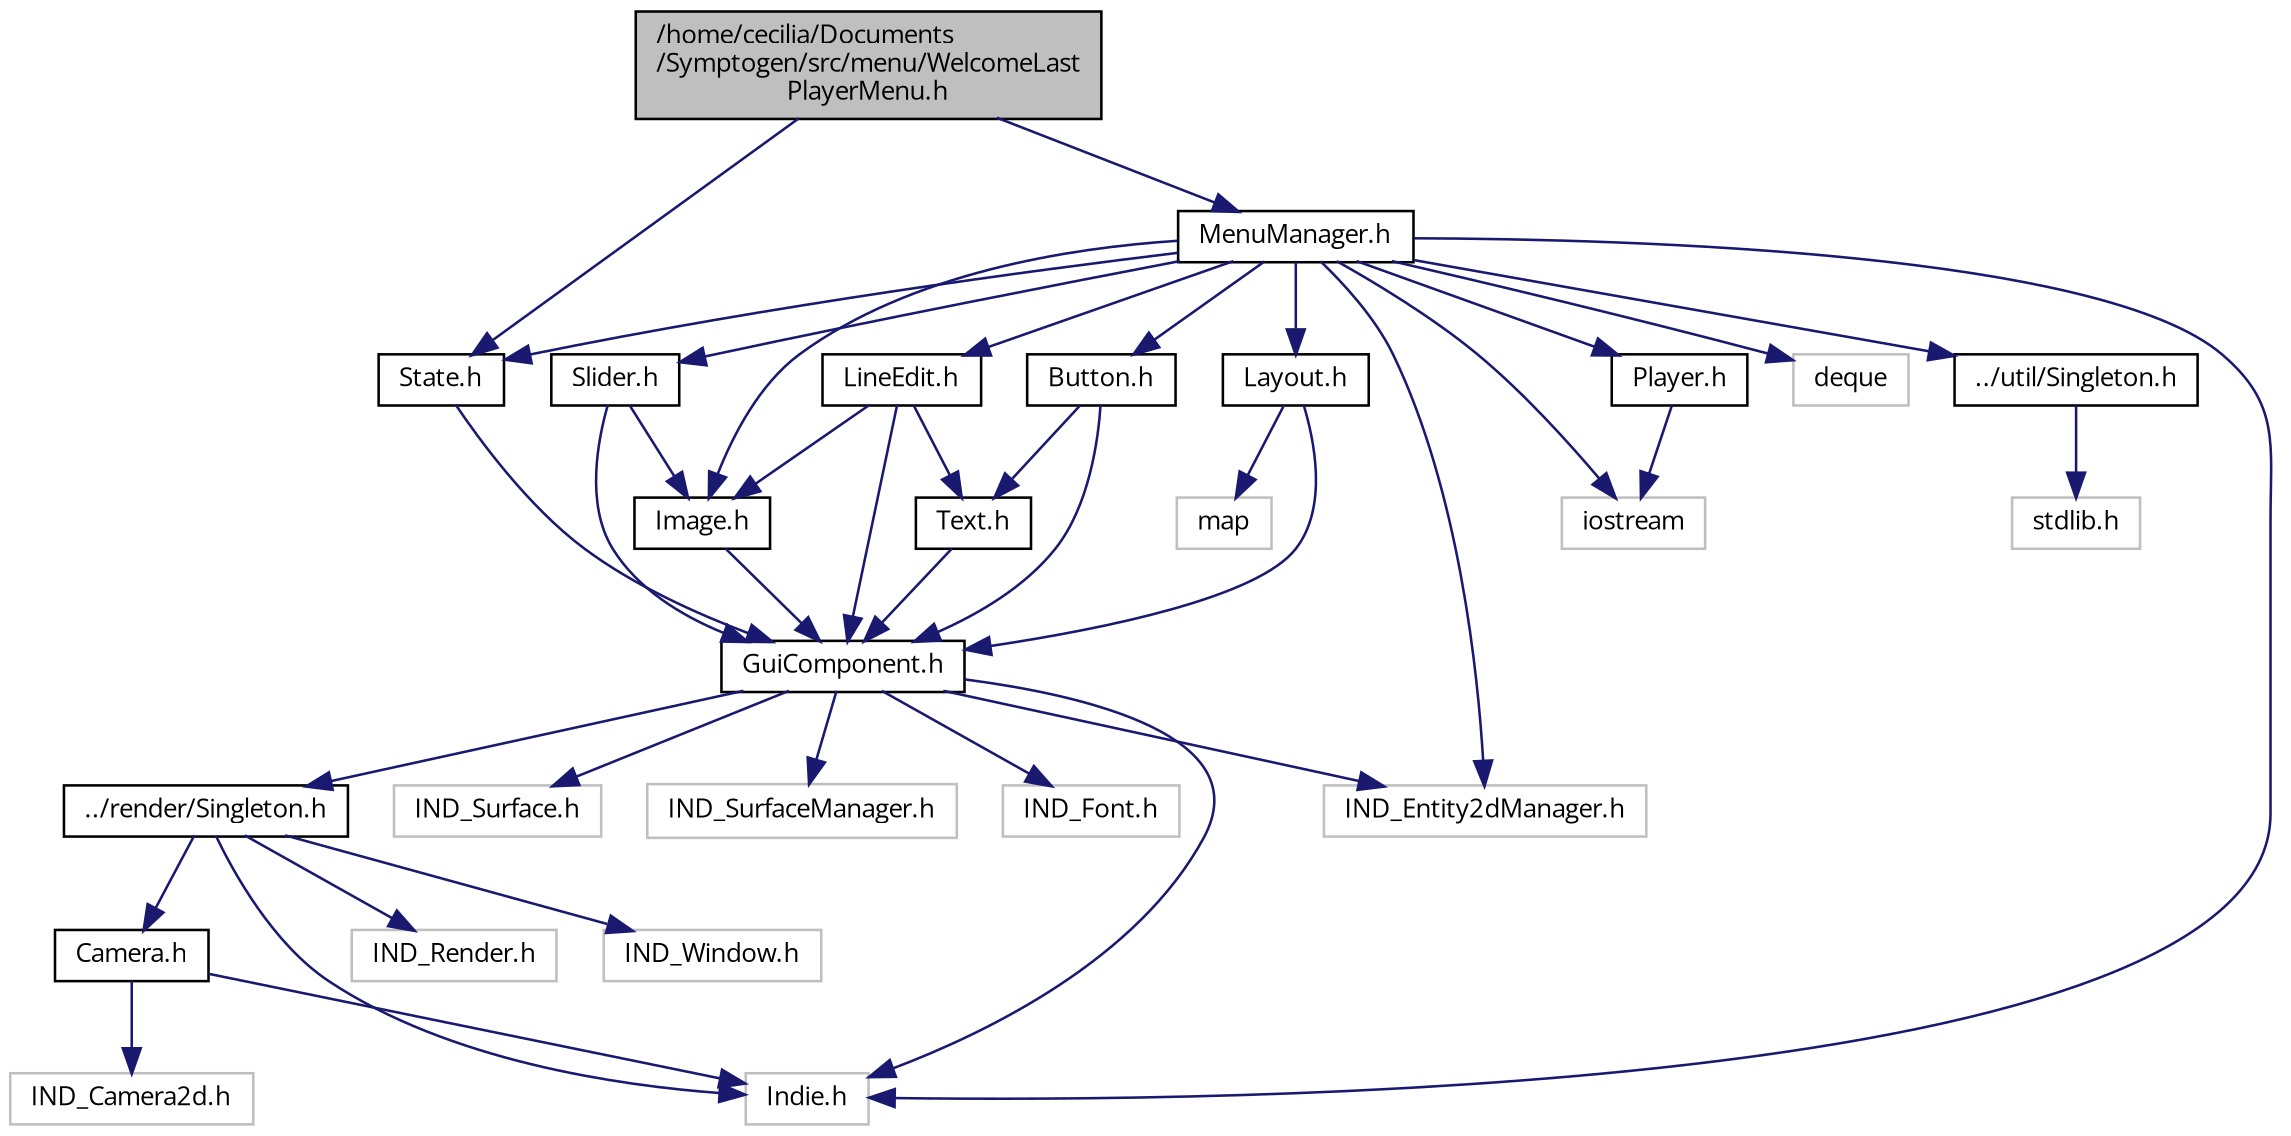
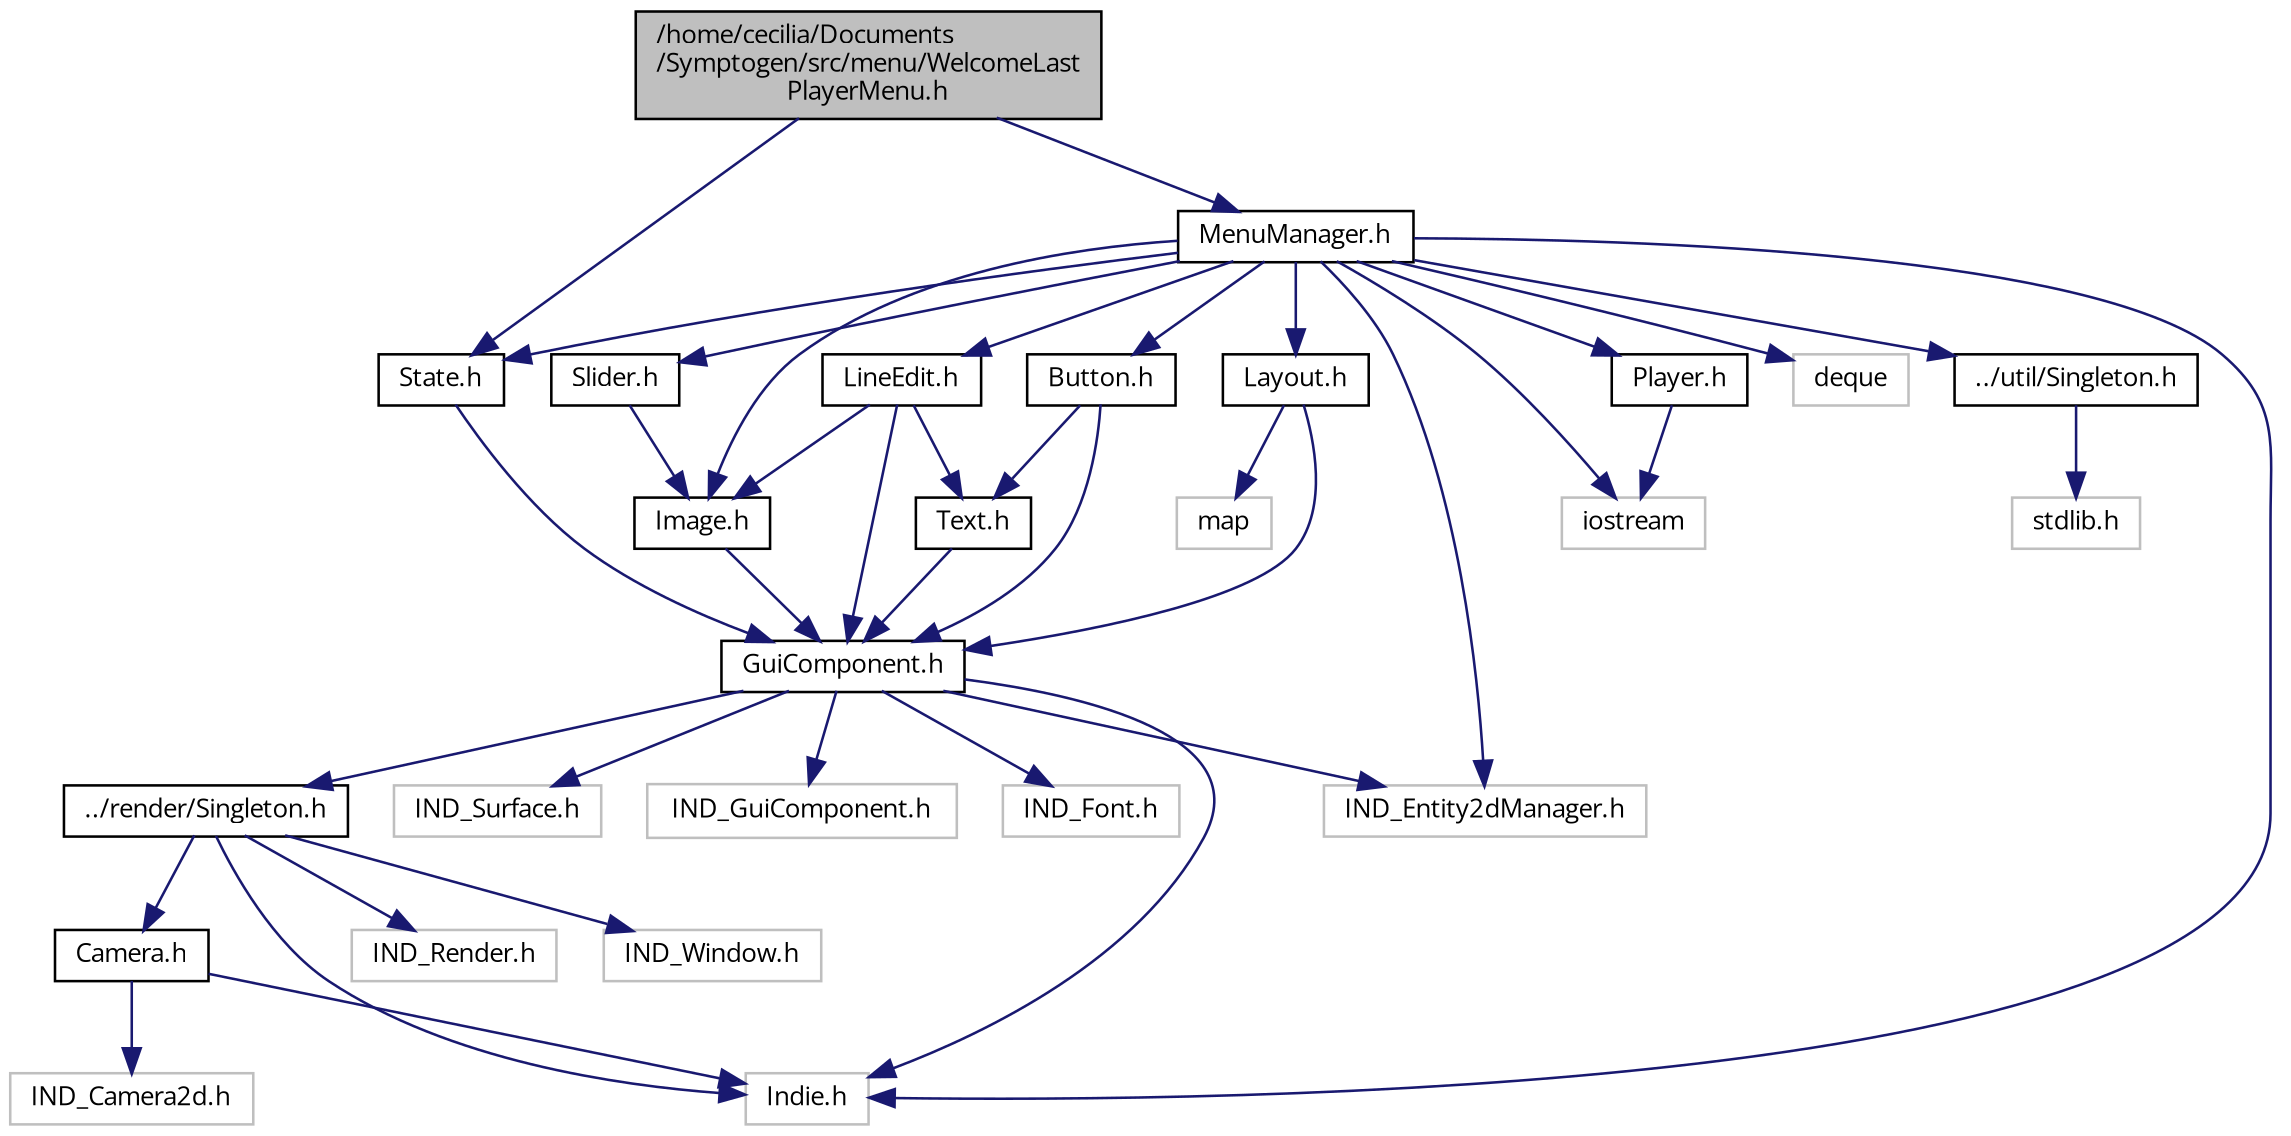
edge "Slider.h" -> "GuiComponent.h": removed
node "IND_SurfaceManager.h": label "IND_SurfaceManager.h" -> "IND_GuiComponent.h"
